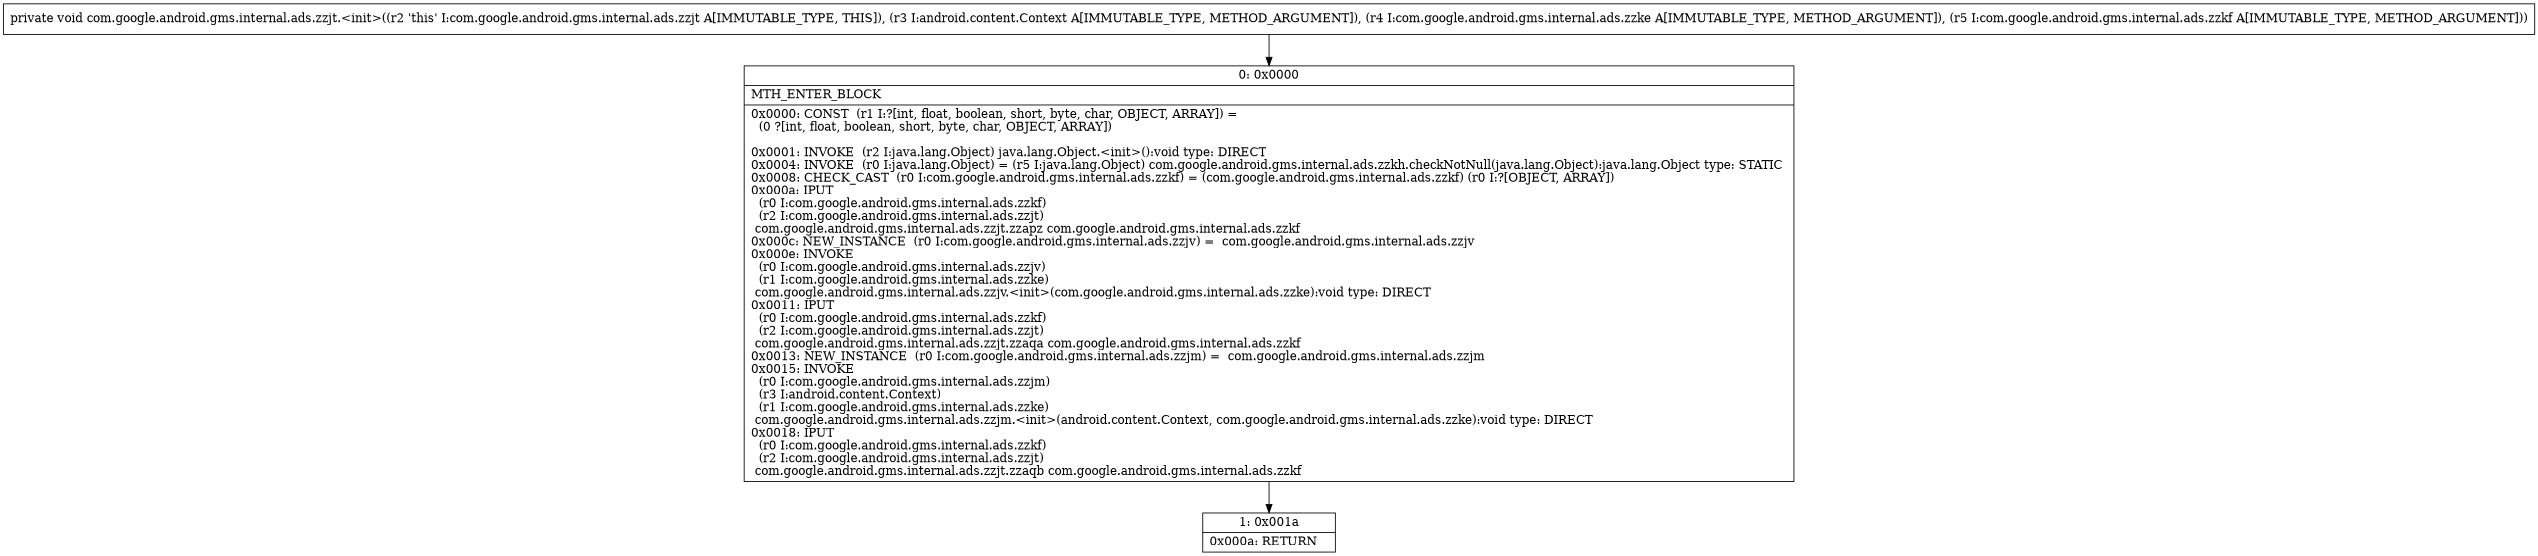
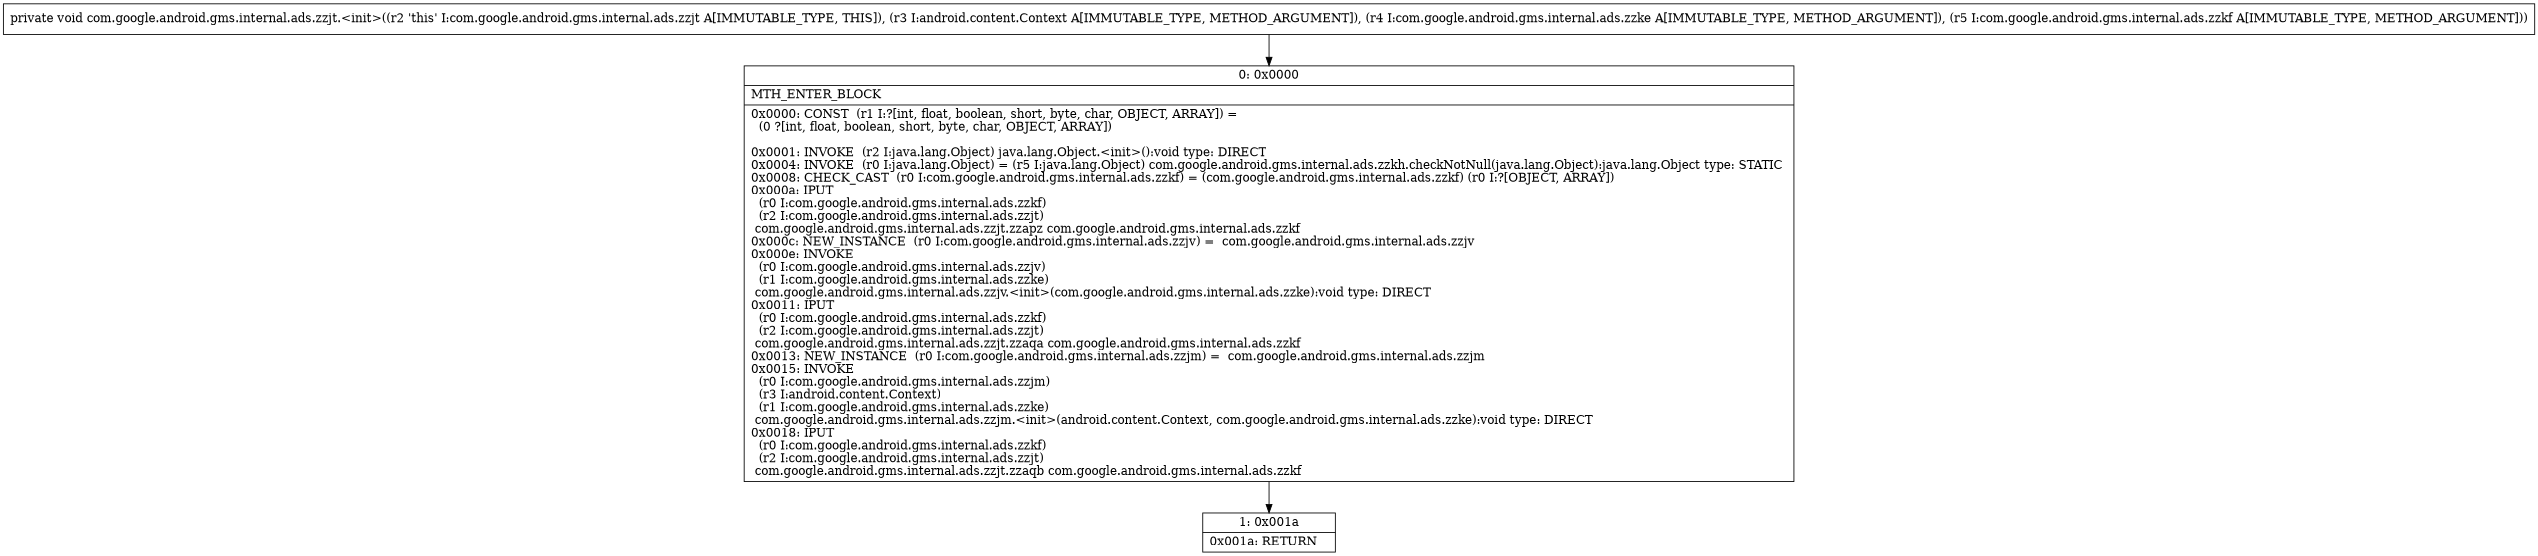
node "1: 0x001a": text "0x000a: RETURN" -> "0x001a: RETURN"
